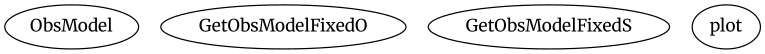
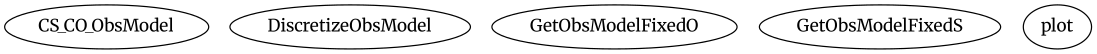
node "ObsModel": label "ObsModel" -> "DiscretizeObsModel"
node "CS_CO_ObsModel": added
